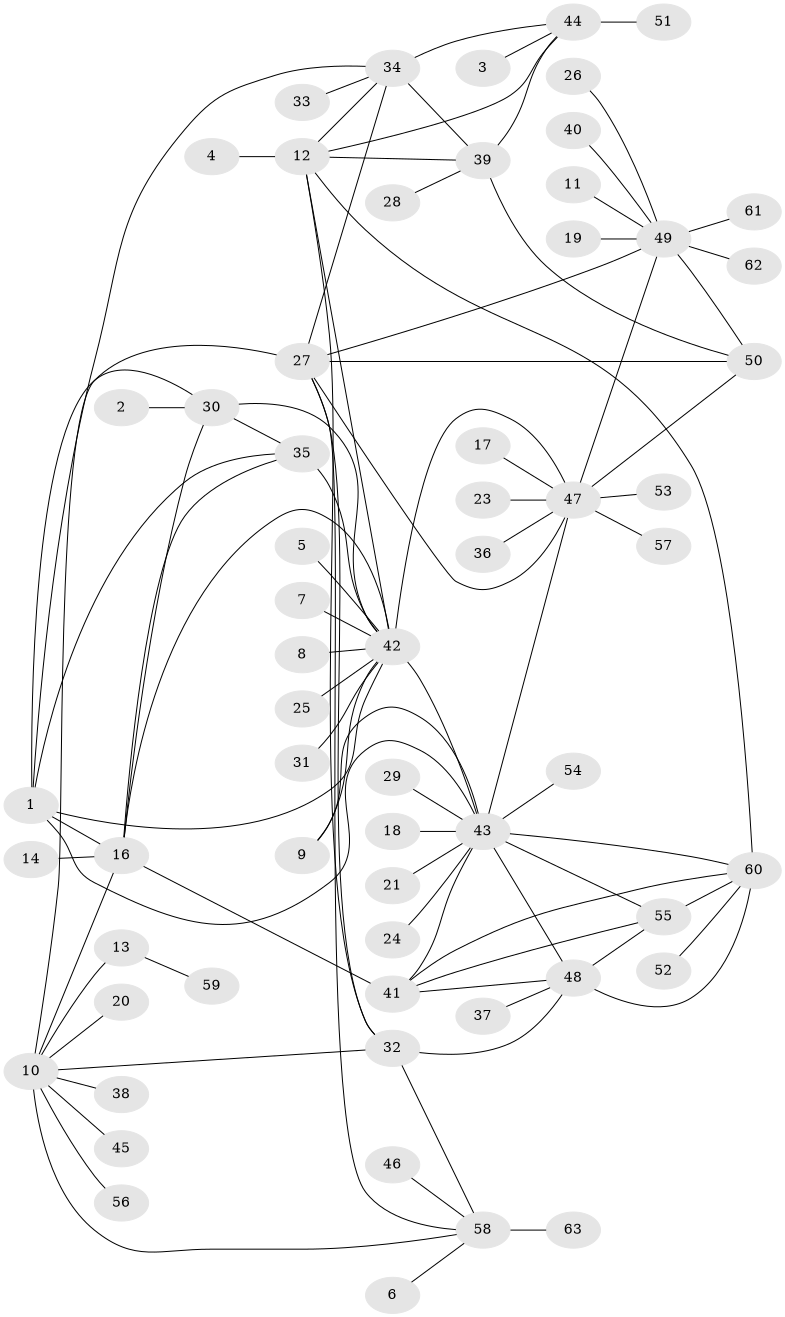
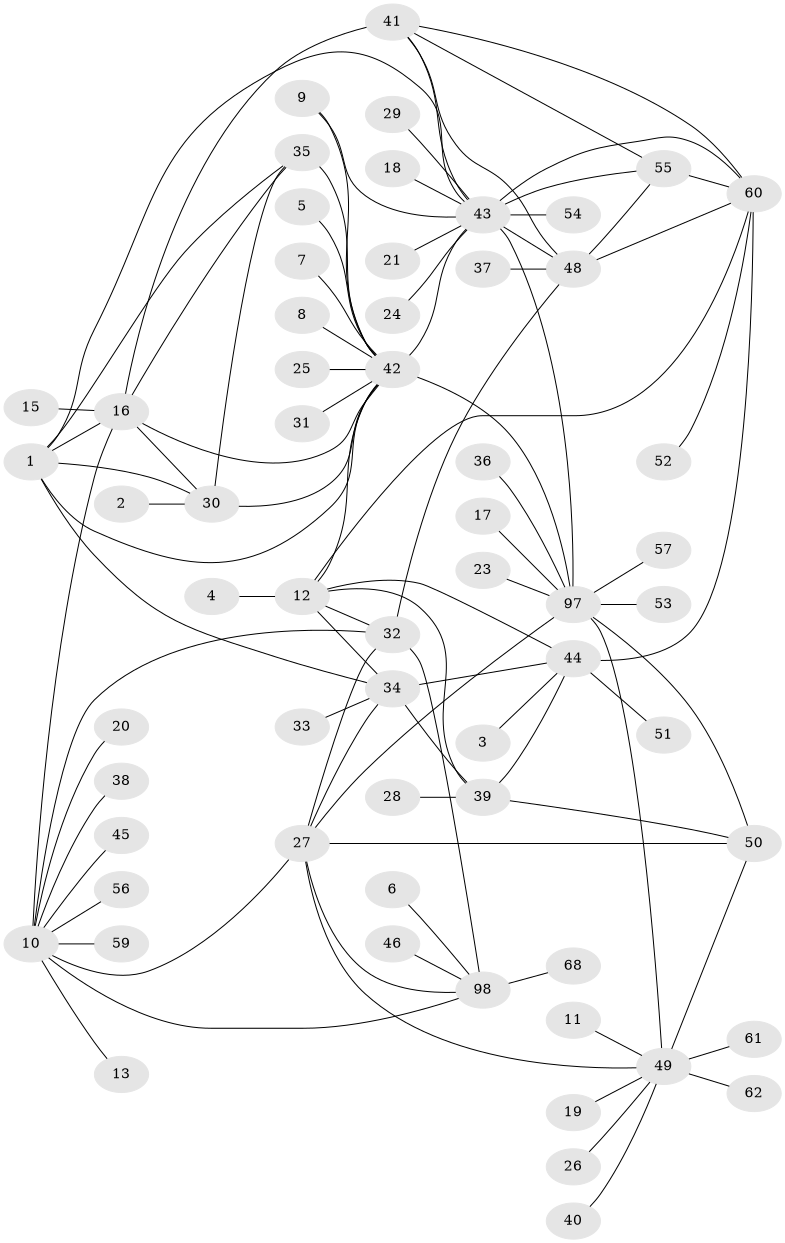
edge "60" -- "44": added
node "47": label "47" -> "97"
node "14": label "14" -> "15"
edge "13" -- "59": now "10" -- "59"
node "58": label "58" -> "98"
node "63": label "63" -> "68"
